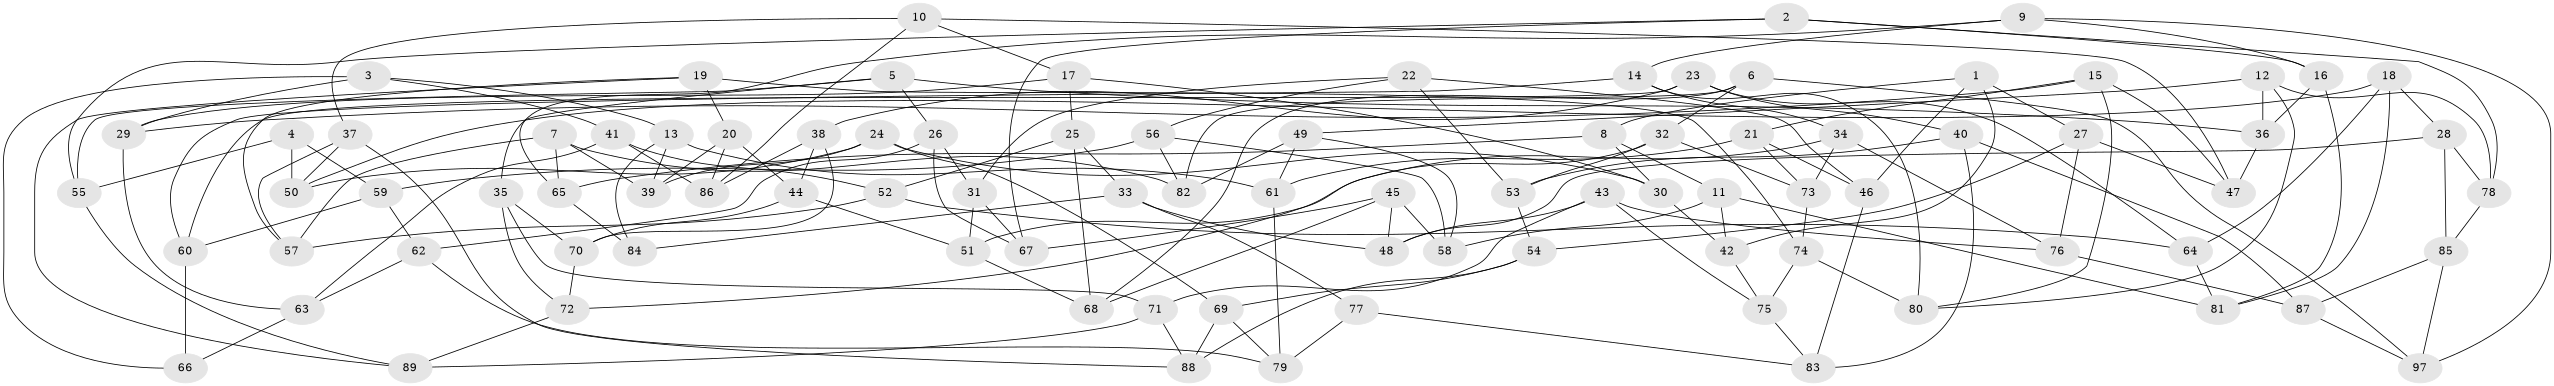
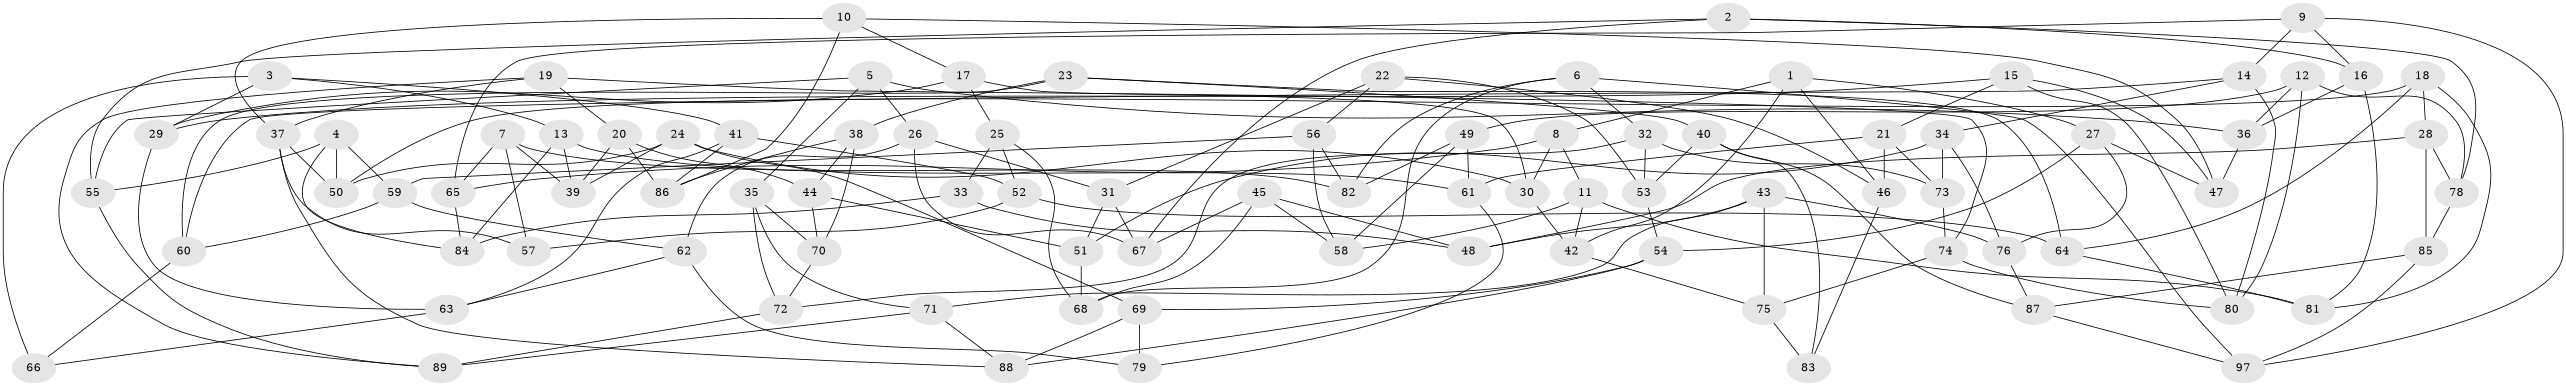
edge "19" -- "57": now "19" -- "37"
edge "4" -- "84": added
node "77": removed
